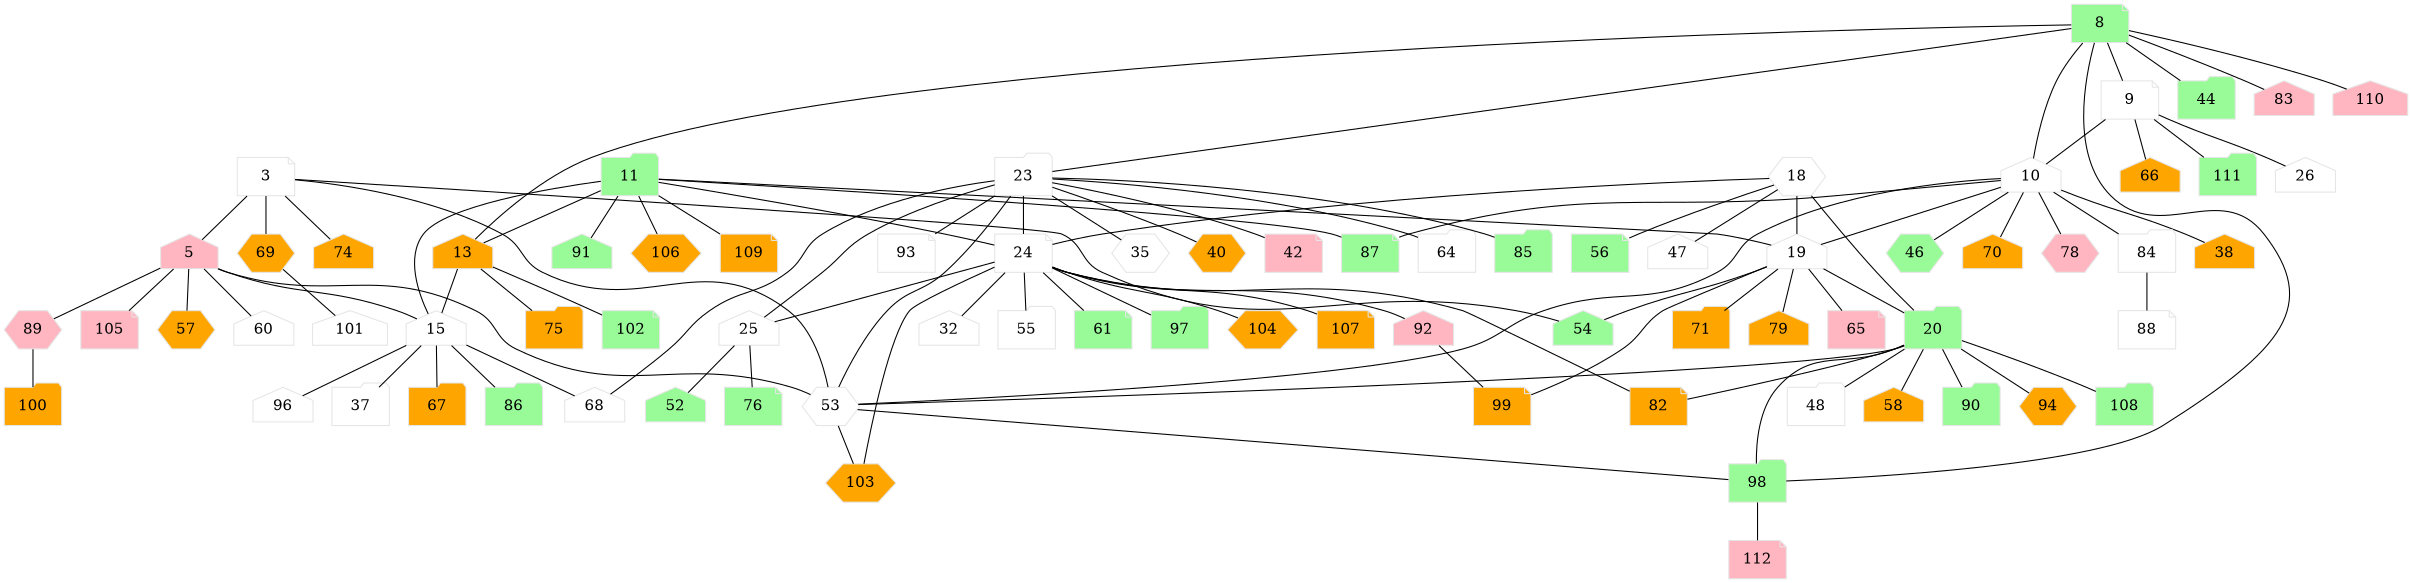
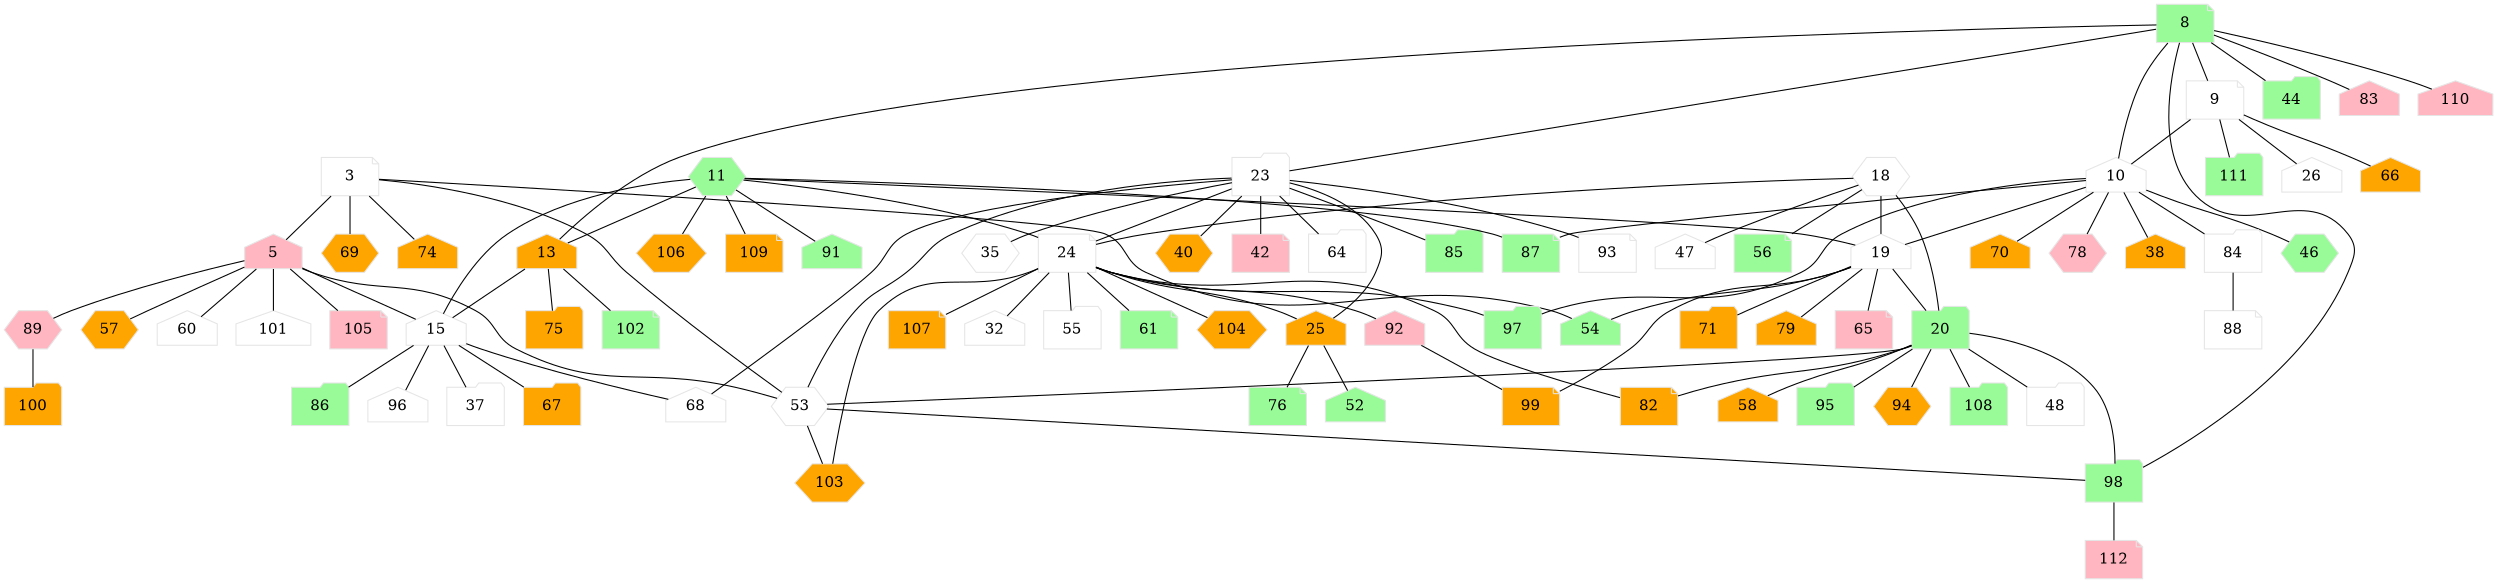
node "11": shape folder -> hexagon
edge "69" -- "101": now "5" -- "101"
node "25": fillcolor white -> orange
edge "10" -- "53": now "10" -- "97"
node "90": label "90" -> "95"
